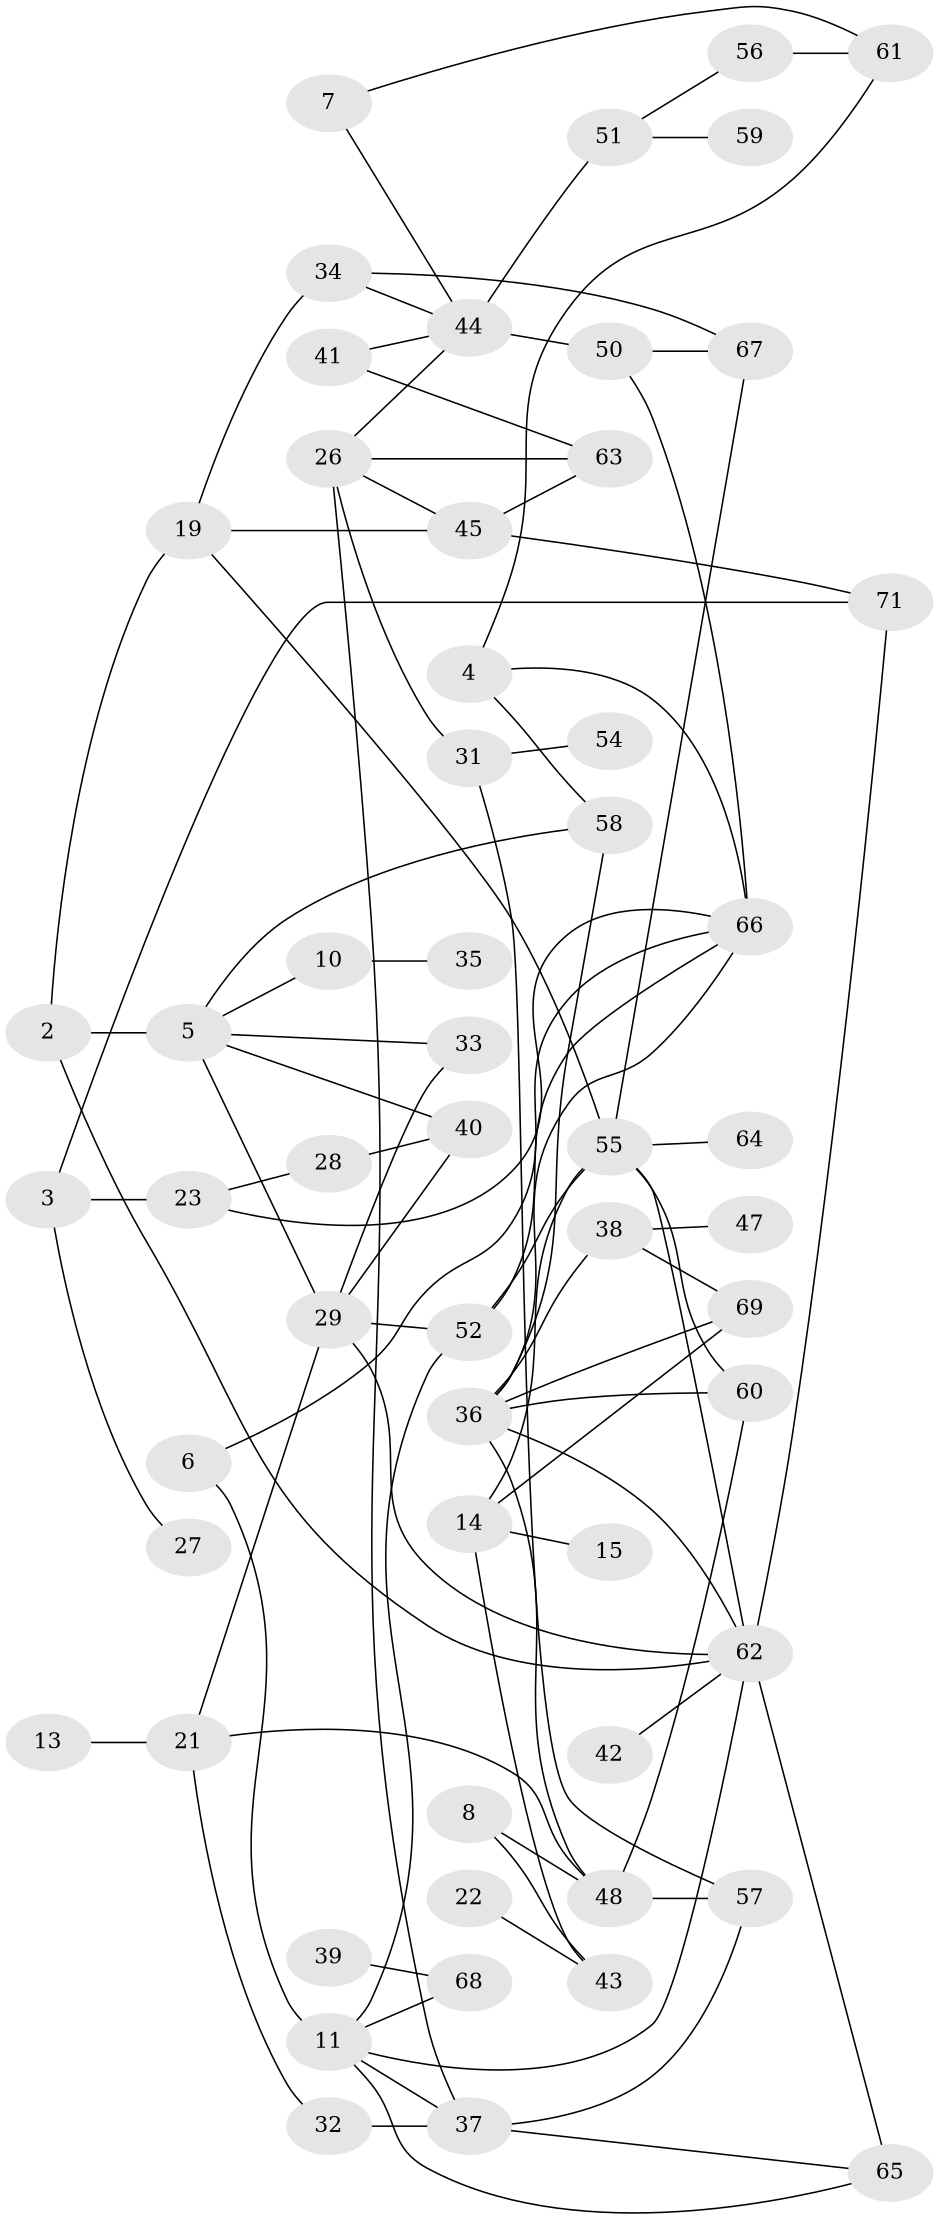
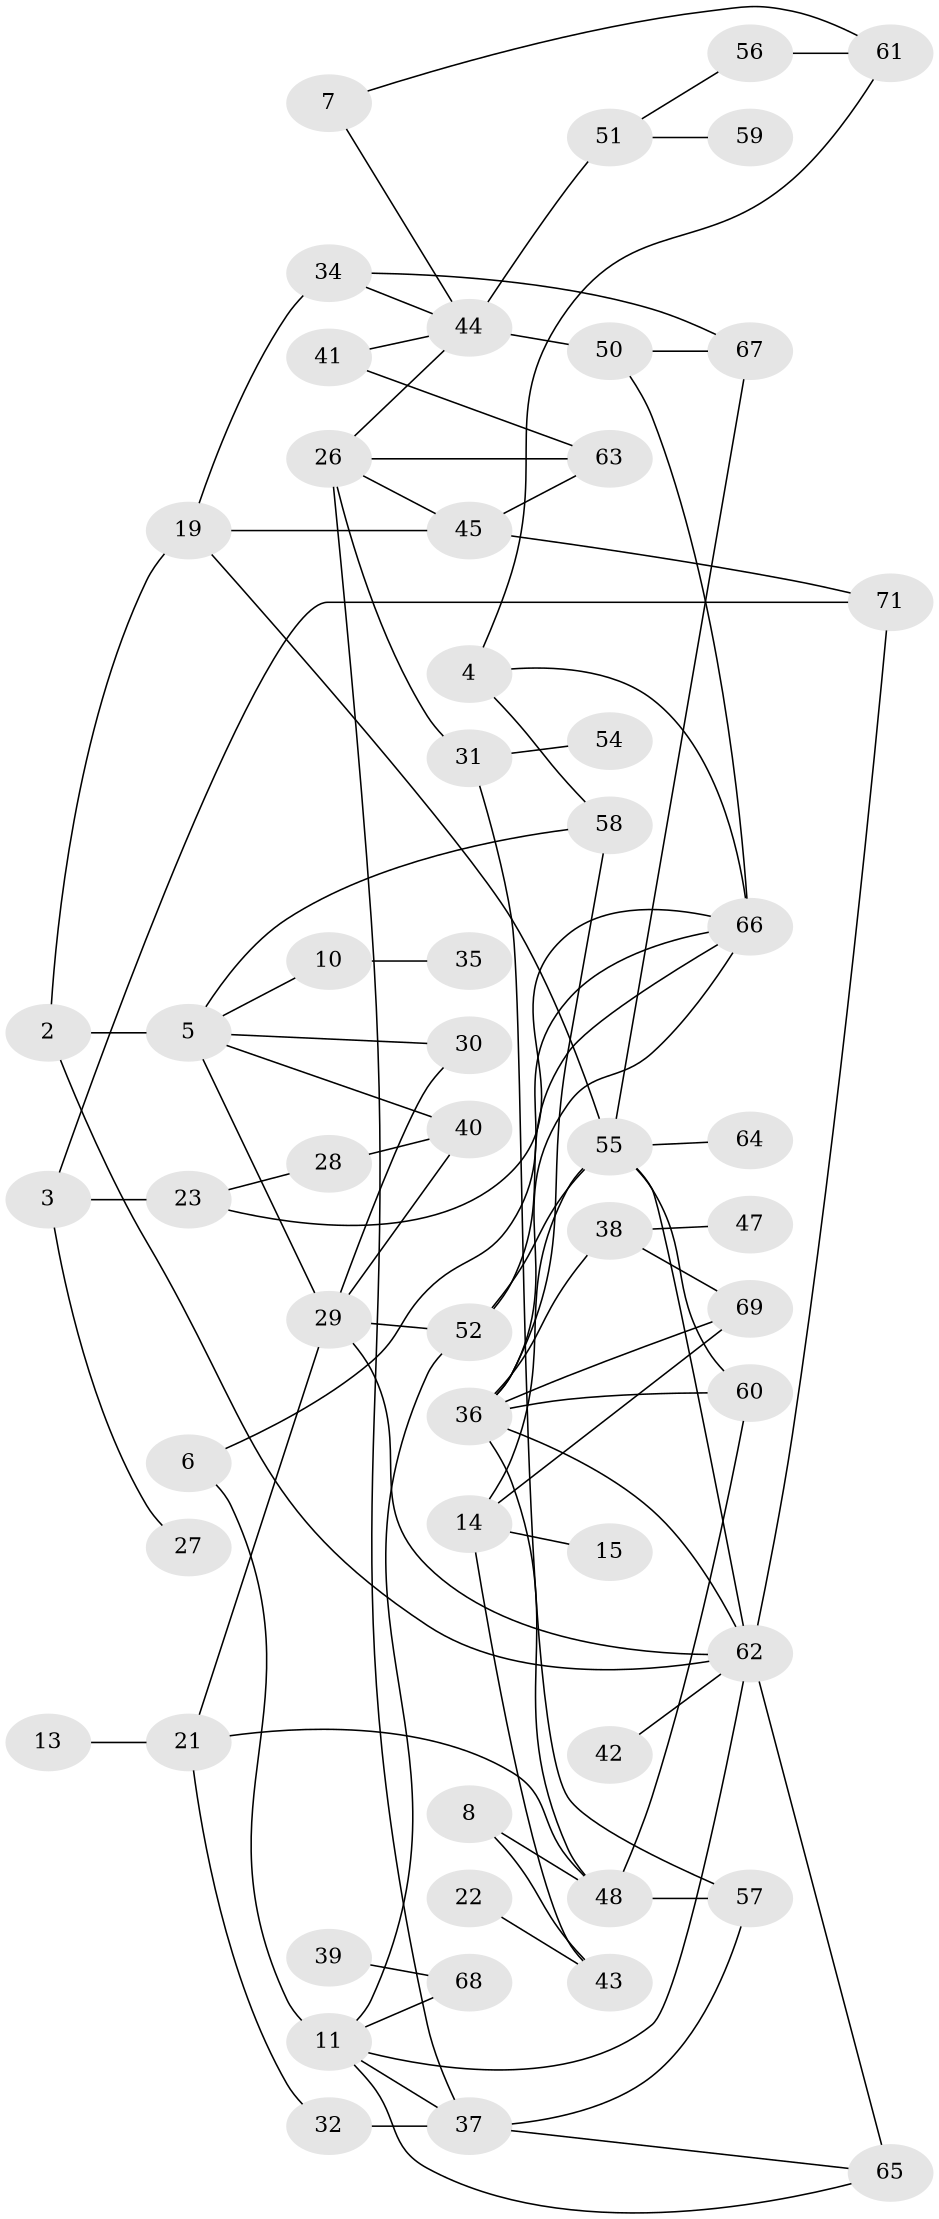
node "33": label "33" -> "30"
